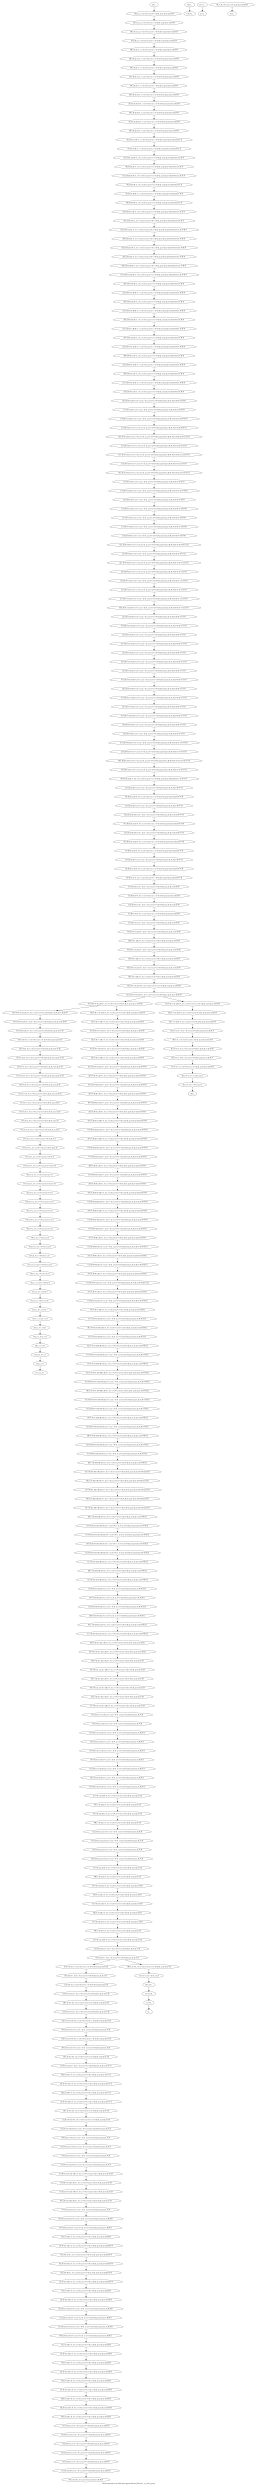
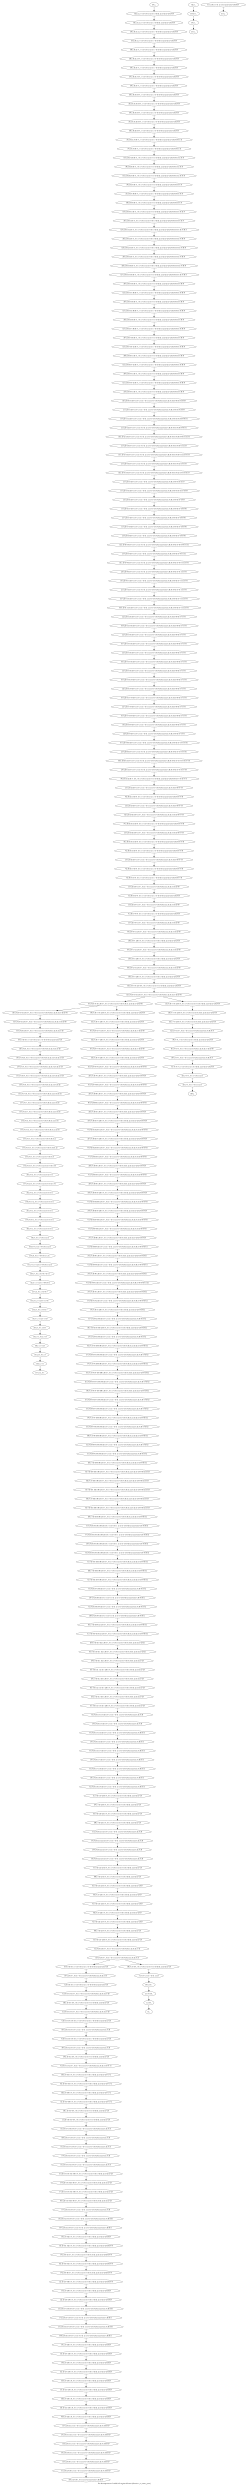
edge "158 | 0 1 :" -> "337 | 1 :": added
